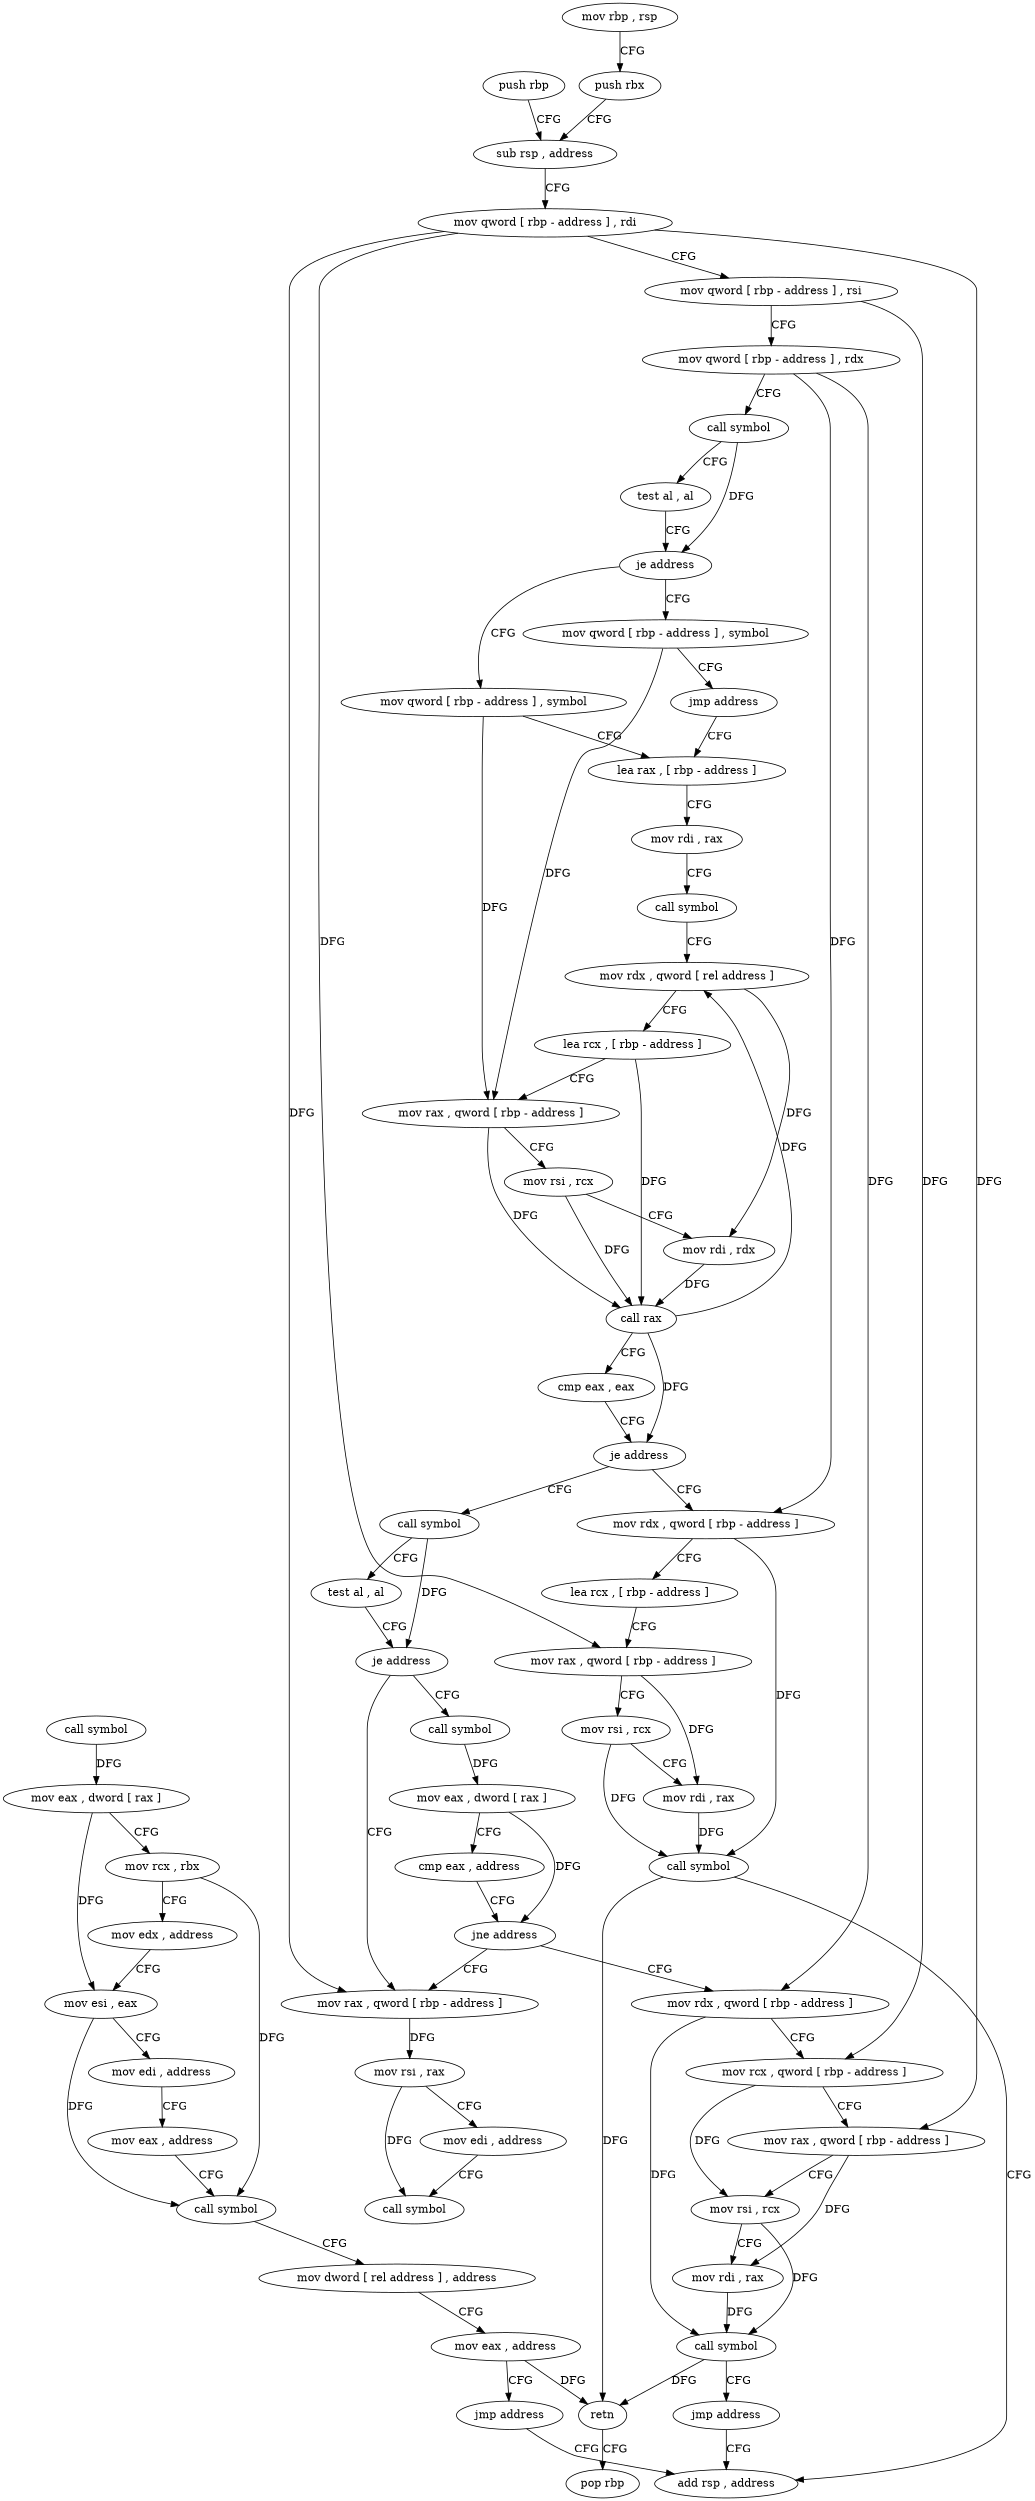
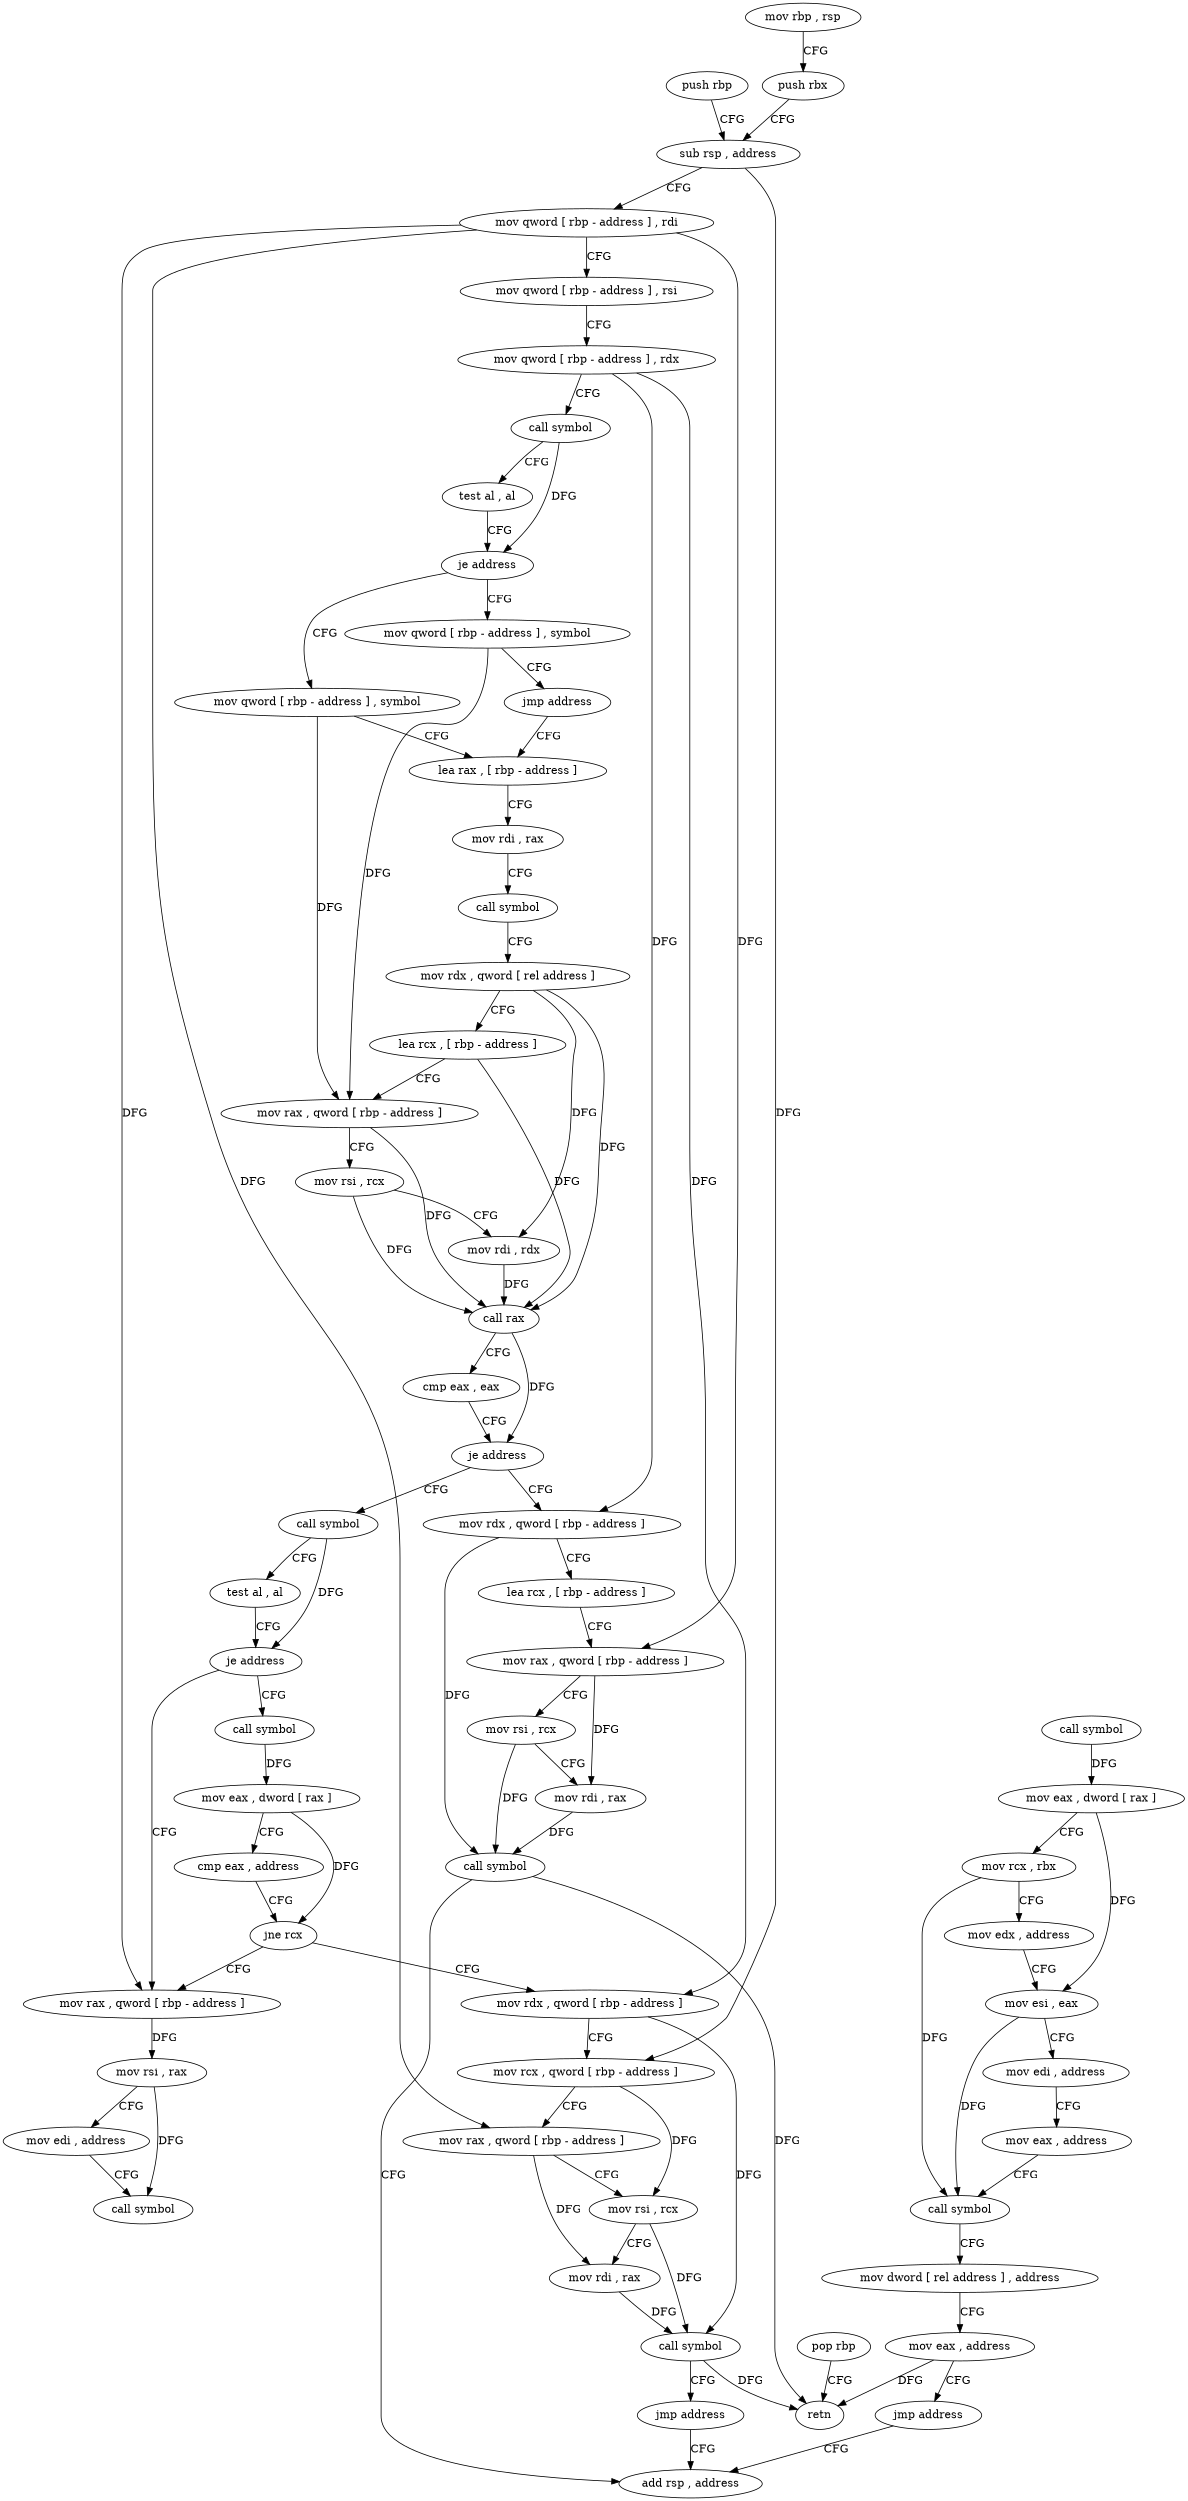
edge "mov qword [ rbp - address ] , rsi" -> "mov rcx , qword [ rbp - address ]": now "sub rsp , address" -> "mov rcx , qword [ rbp - address ]"
edge "call rax" -> "mov rdx , qword [ rel address ]": reversed
node "jne address": label "jne address" -> "jne rcx"
edge "retn" -> "pop rbp": reversed
